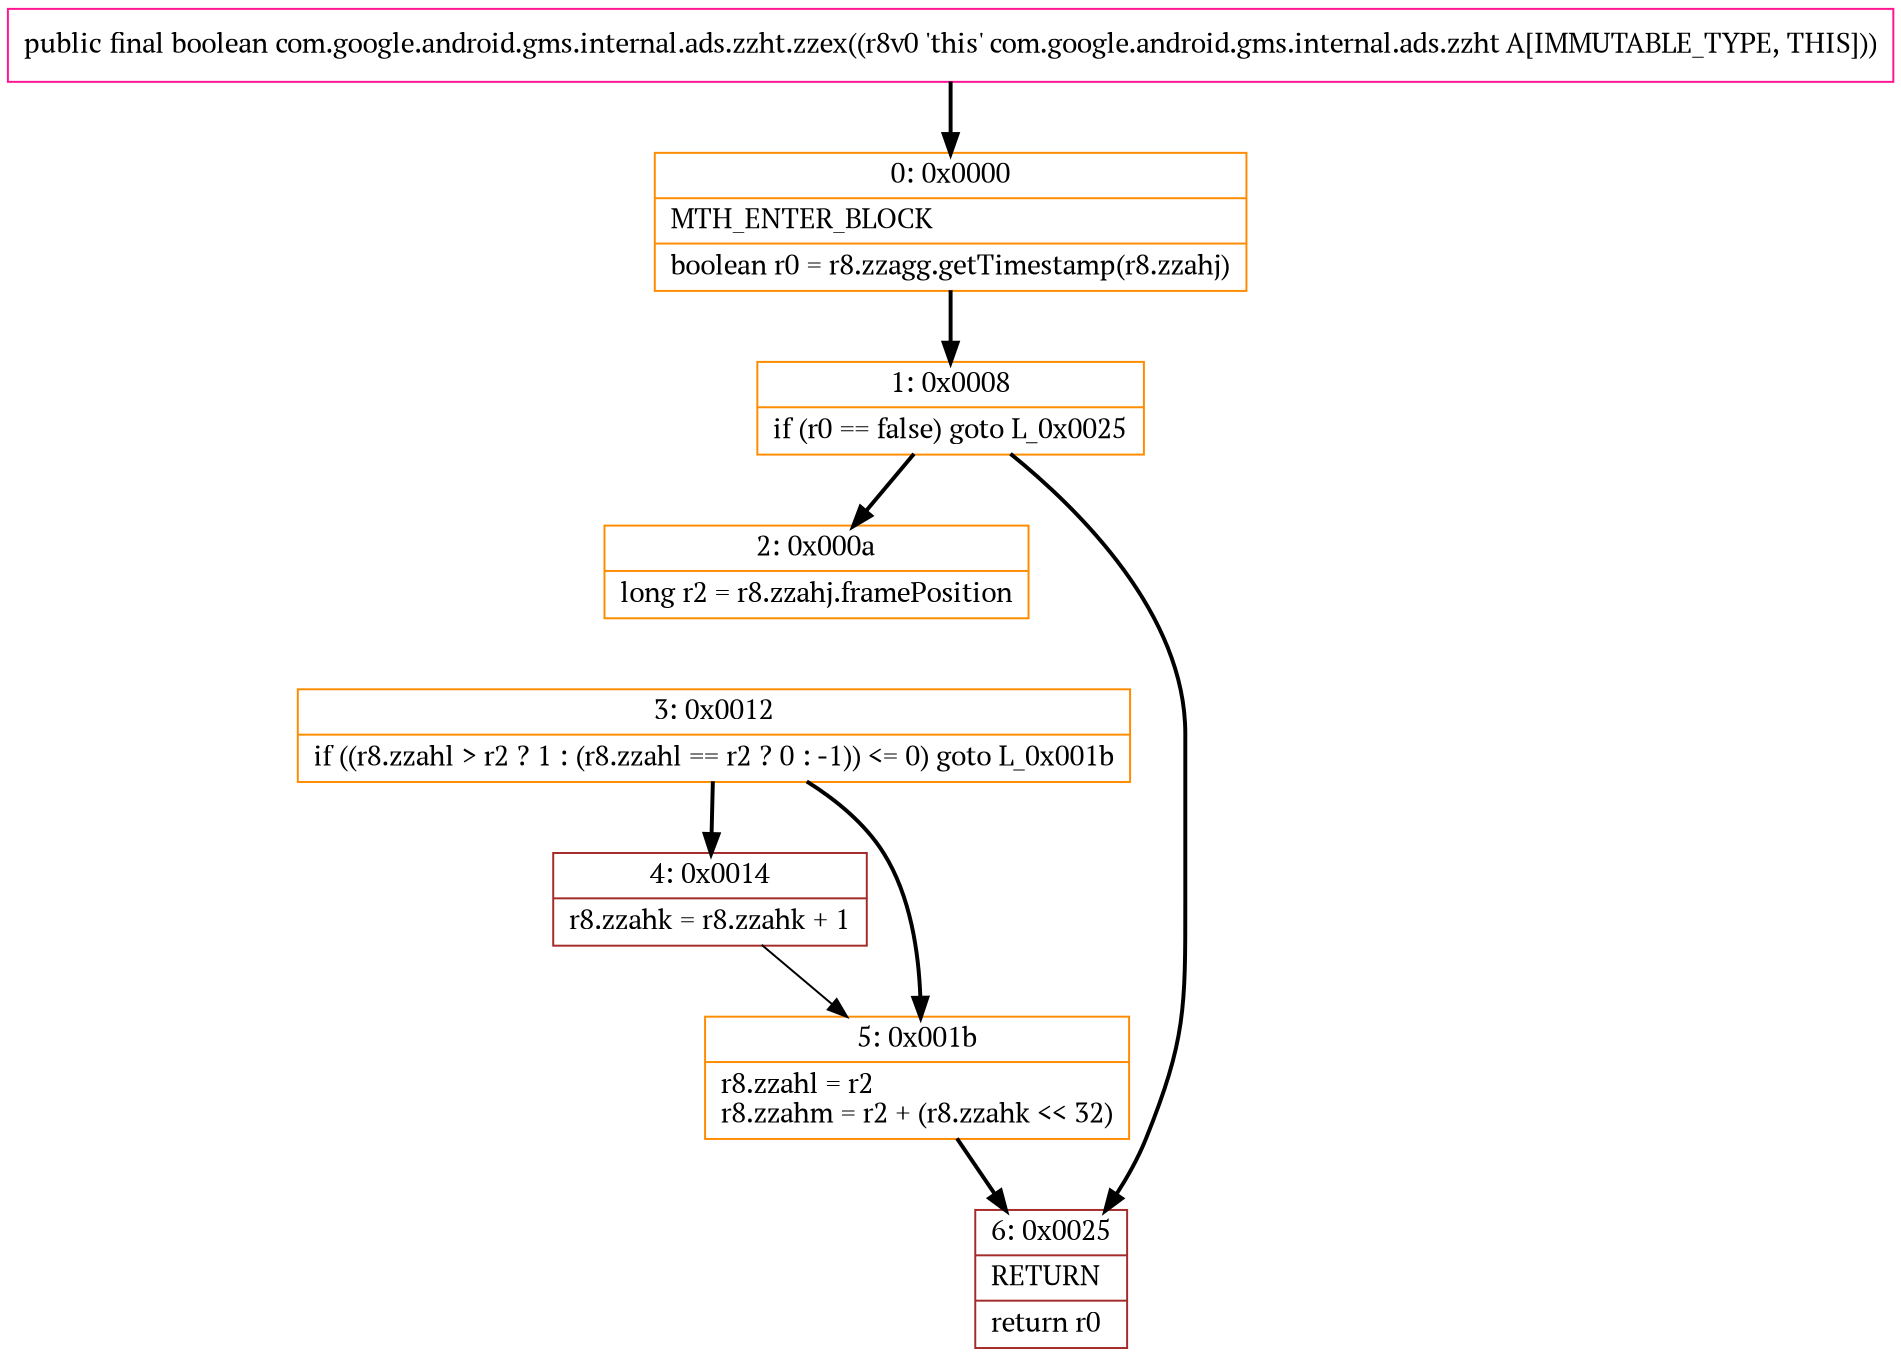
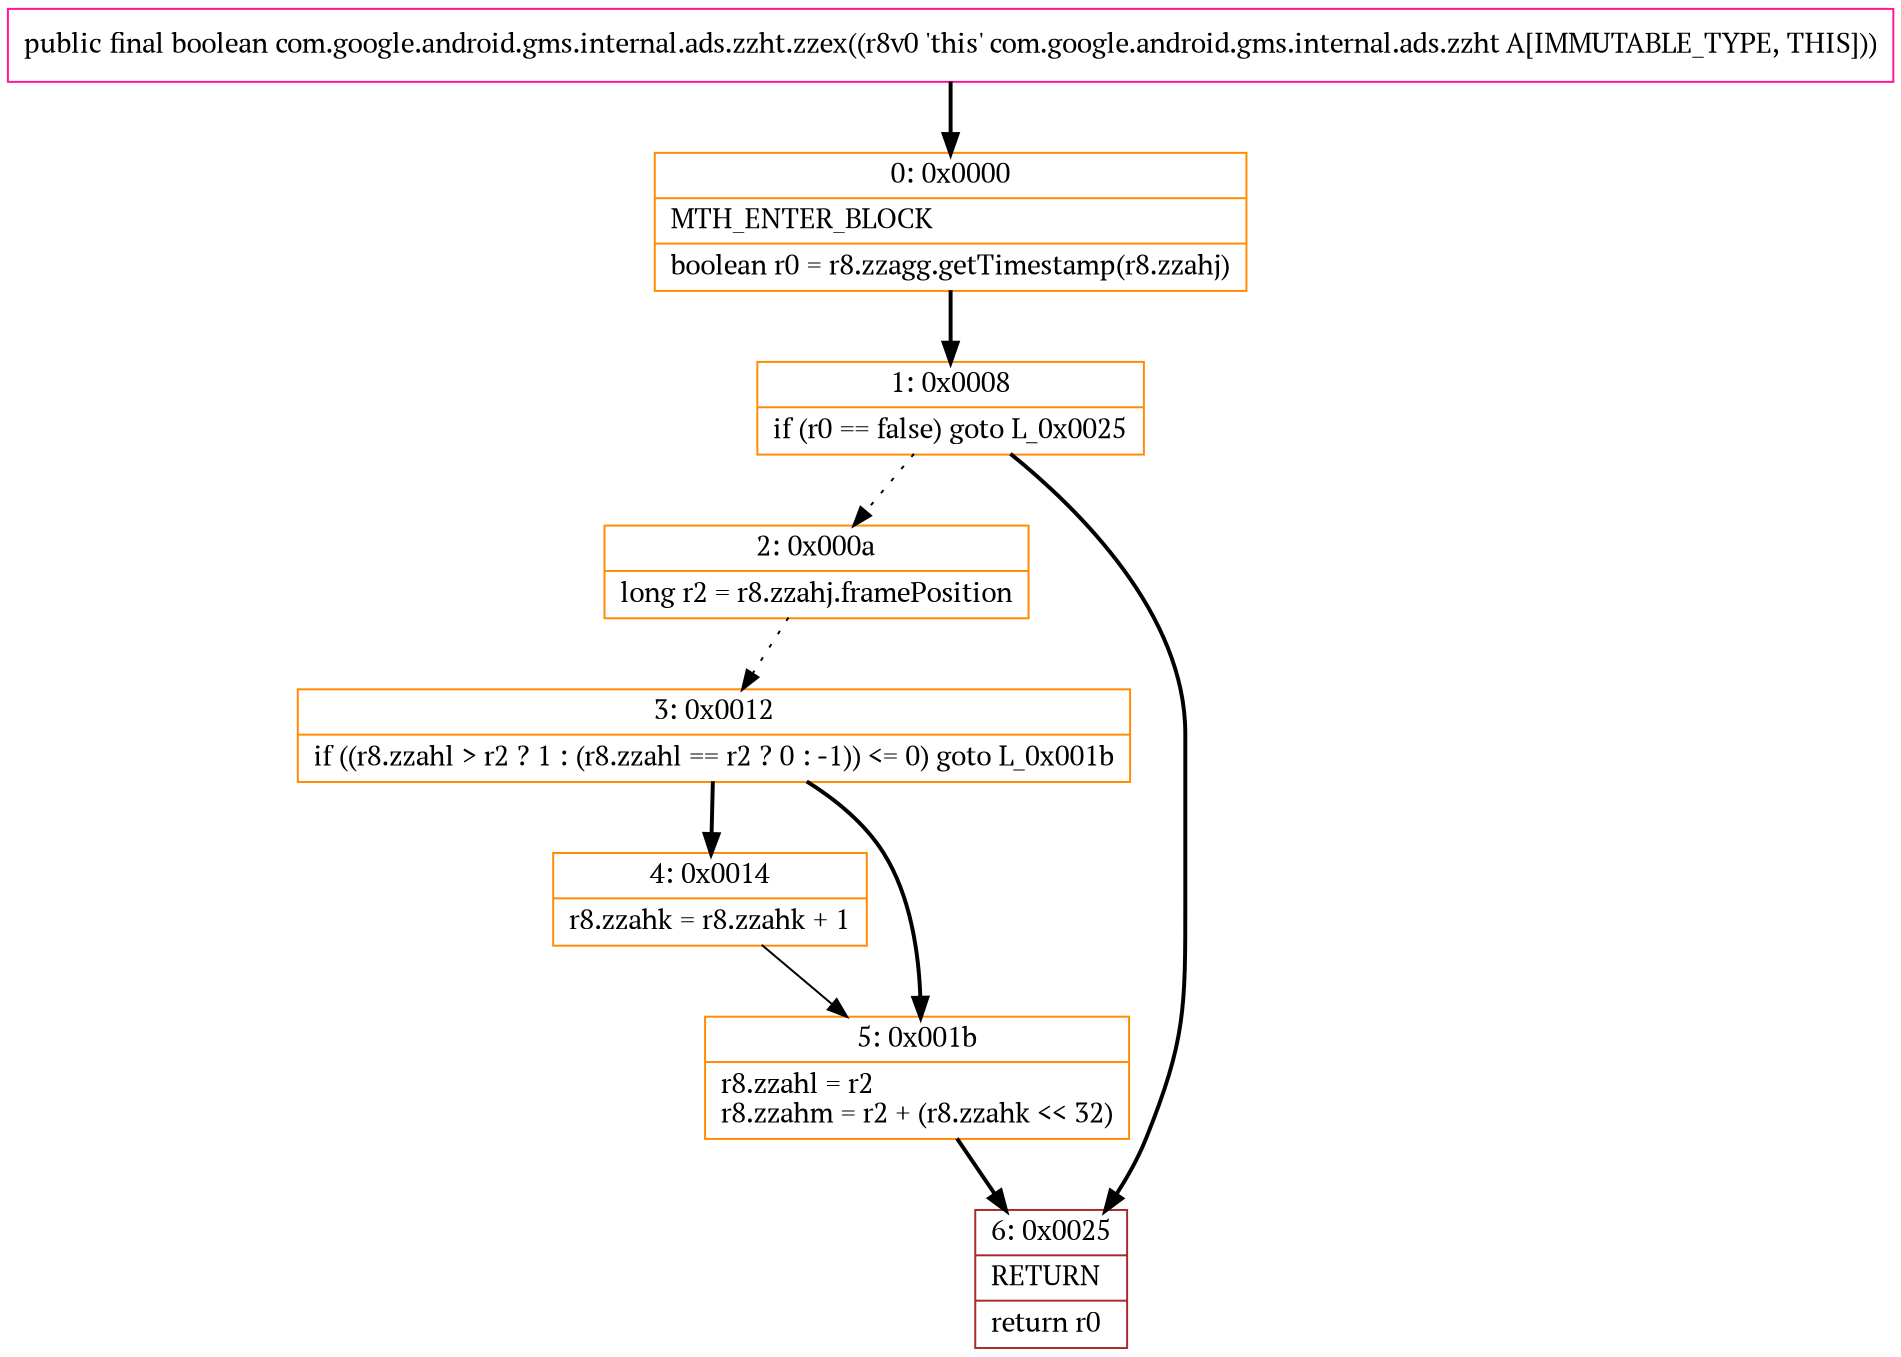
edge "1: 0x0008" -> "2: 0x000a": style bold -> dotted
edge "2: 0x000a" -> "3: 0x0012": added
node "4: 0x0014": color brown -> darkorange
